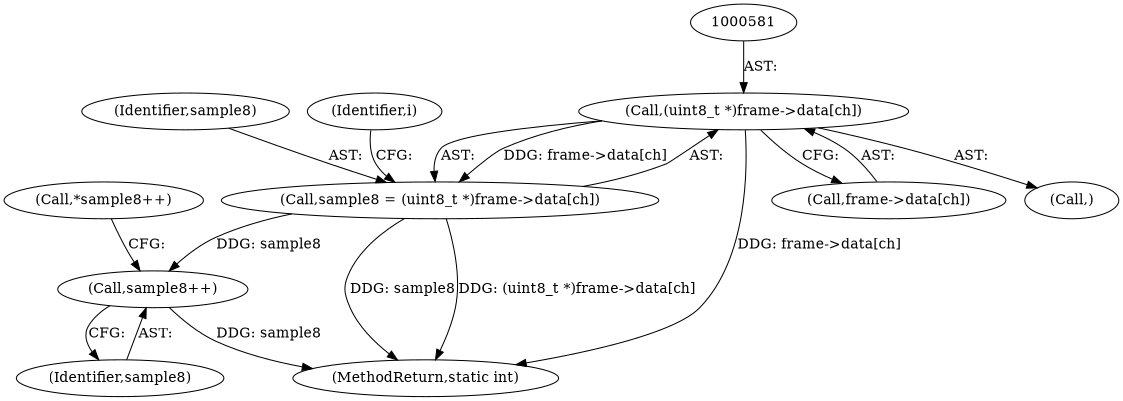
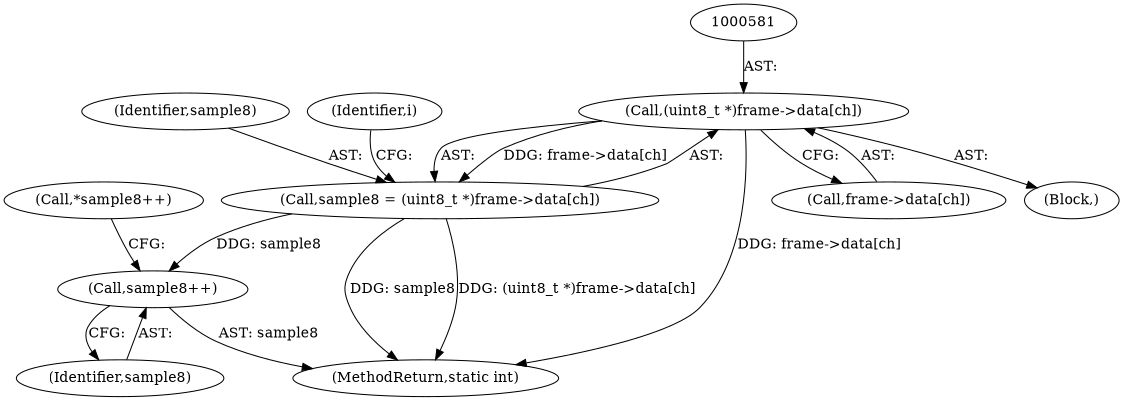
node "(Call,)": label "(Call,)" -> "(Block,)"
edge "(Call,sample8++)" -> "(MethodReturn,static int)": label "DDG: sample8" -> "AST: sample8"
